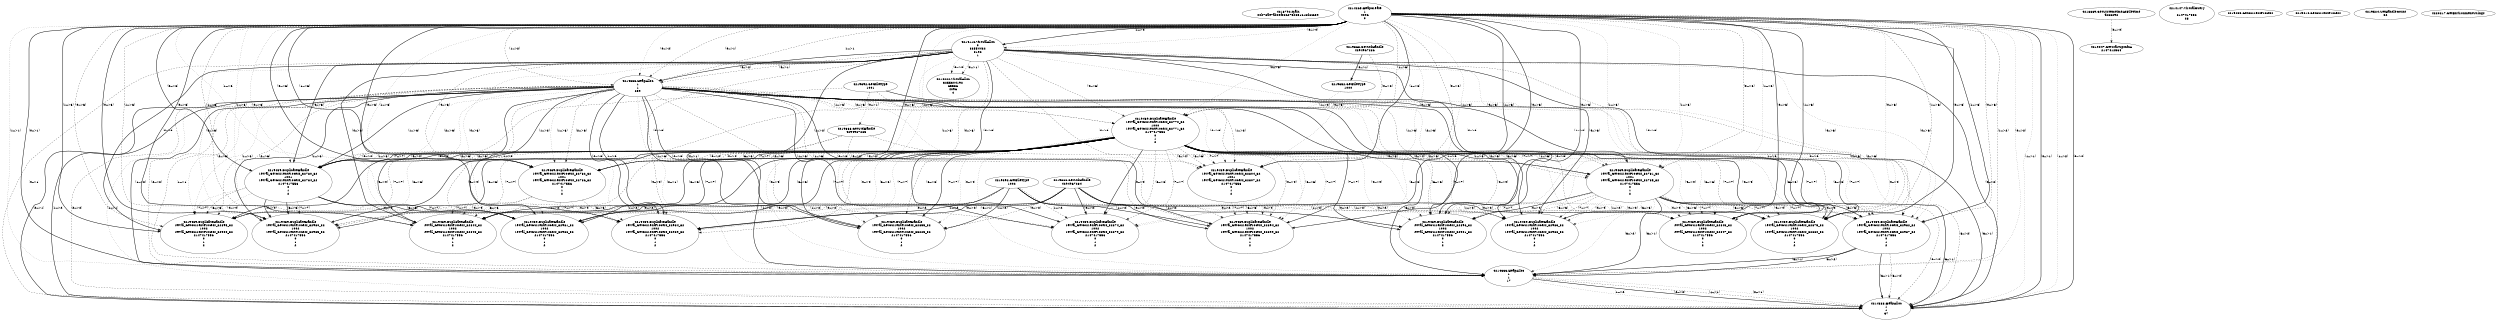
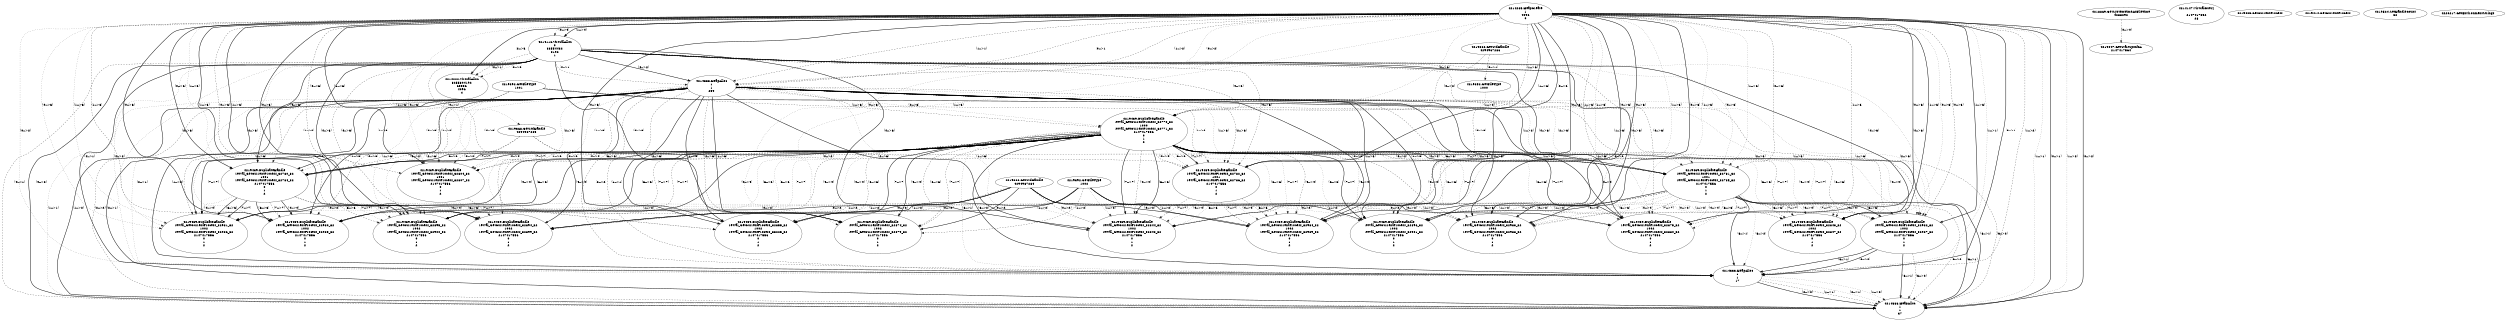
node "4213792.main 00b78ae7ab0ef08c275b651c18d6c639": removed
edge "4214265.HeapCreate 1 4096 0" -> "4214222.VirtualAlloc 3255304192 65536 4096 4": added, label "(2-->3)"
node "4219047.GetStartupInfoA 2147412564": label "4219047.GetStartupInfoA 2147412564" -> "4219047.GetStartupInfoA 2147417564"
edge "4219368.GetStdHandle 4294967286" -> "4219352.GetFileType 1000": style bold -> dashed
